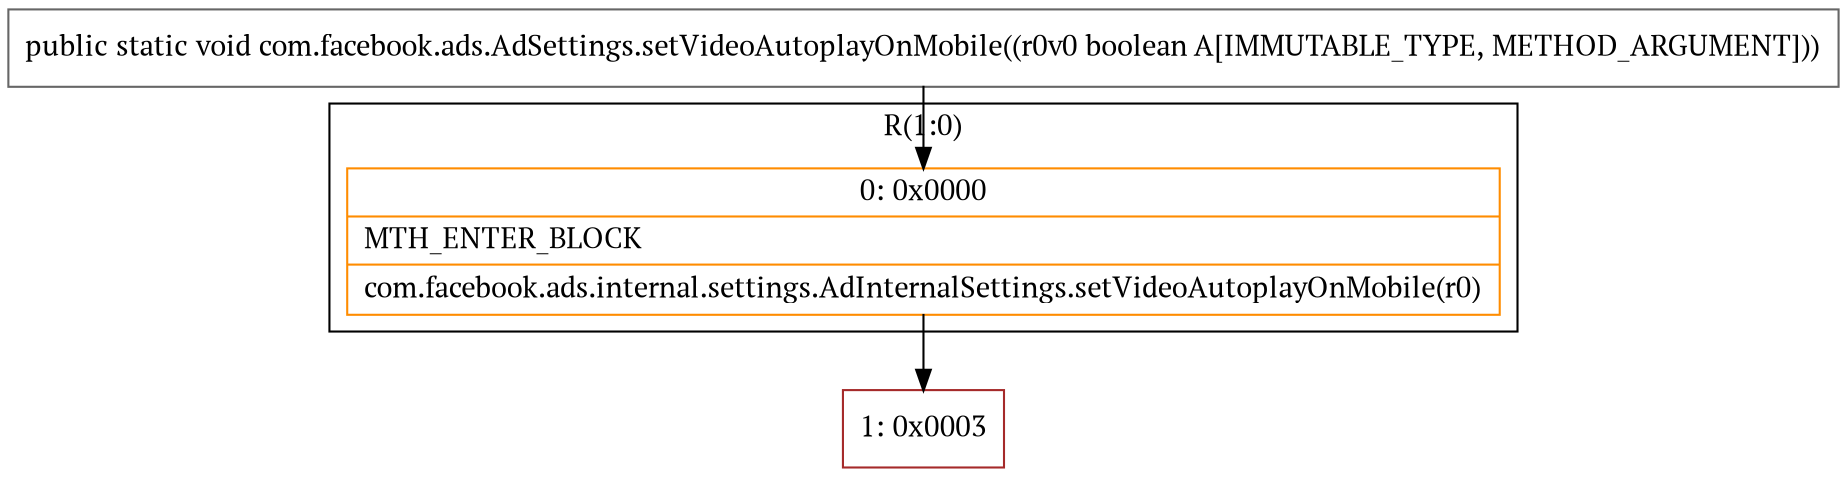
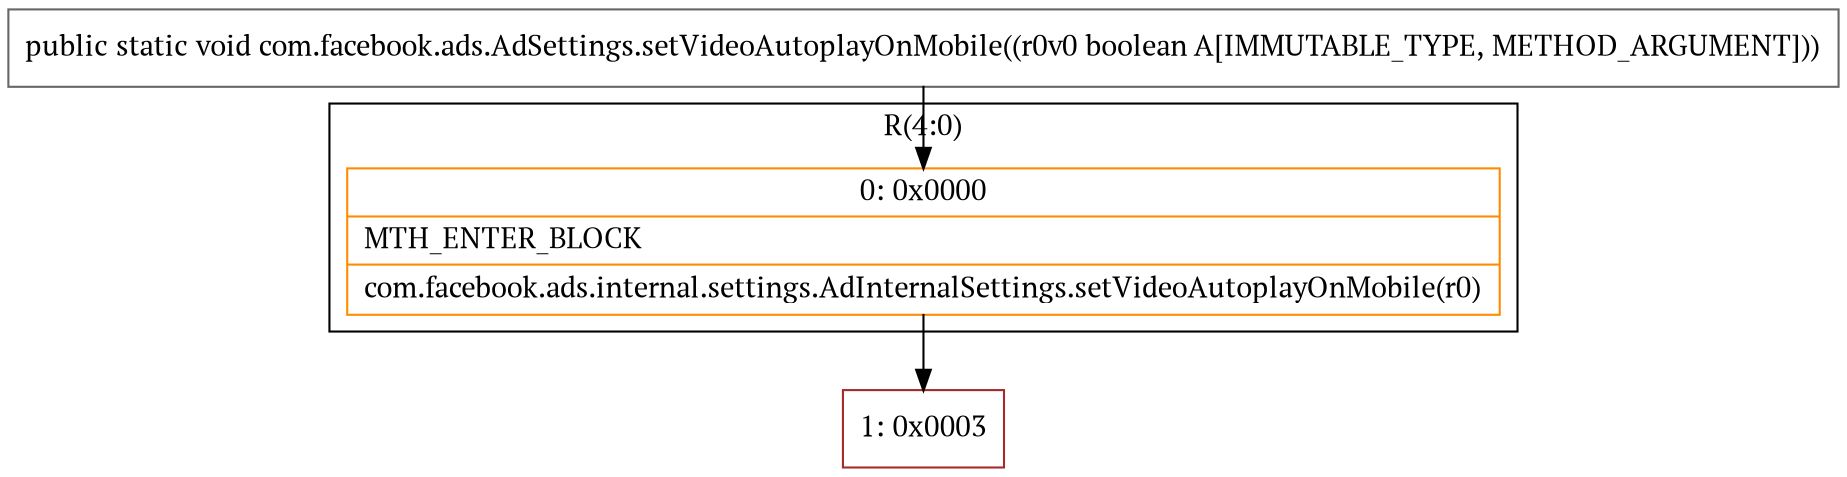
cluster "R(1:0)": label "R(1:0)" -> "R(4:0)"
